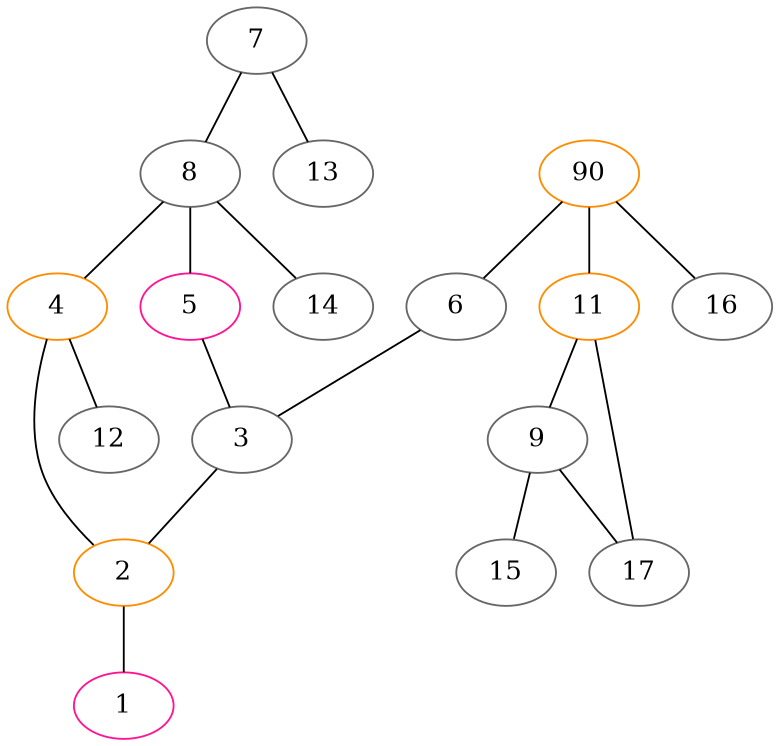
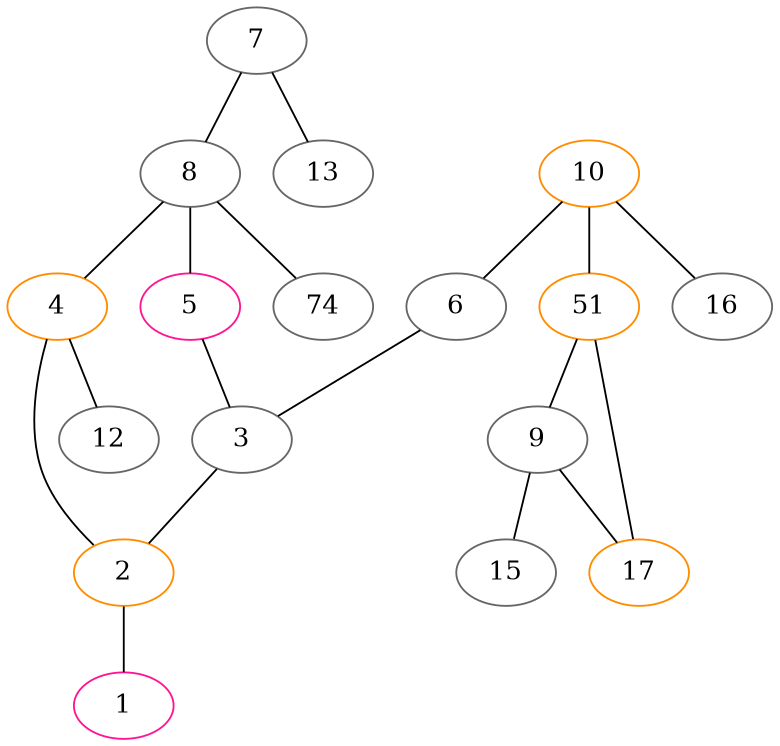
node "90": label "90" -> "10"
node "14": label "14" -> "74"
node "11": label "11" -> "51"
node "17": color gray40 -> darkorange
